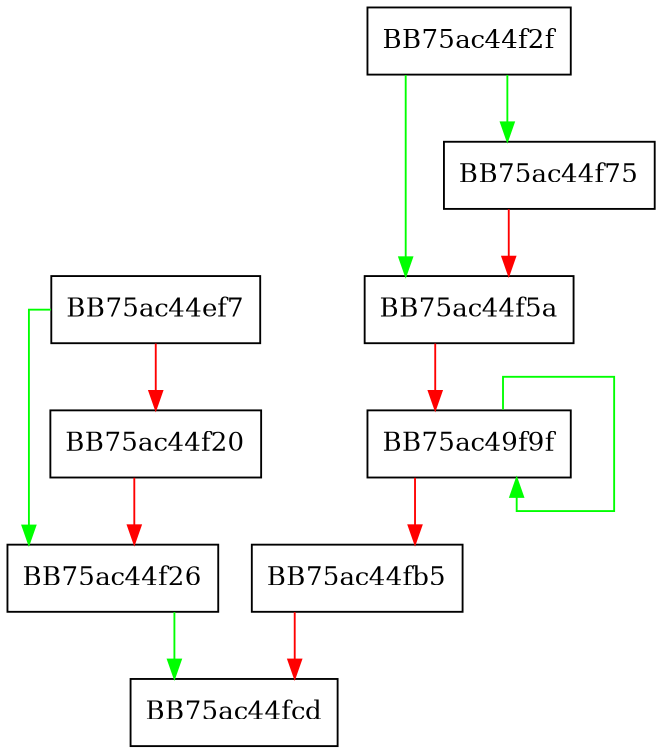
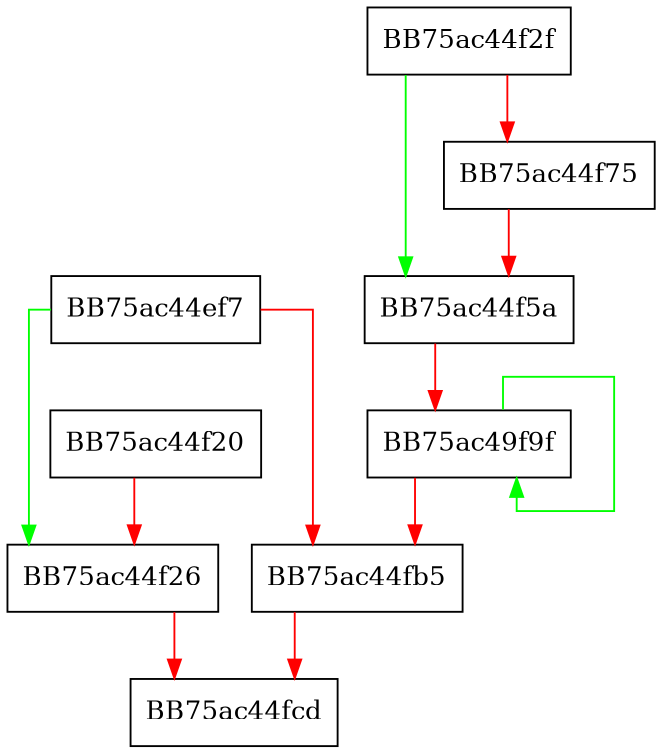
edge "BB75ac44f2f" -> "BB75ac44f75": color green -> red
edge "BB75ac44ef7" -> "BB75ac44f20": now "BB75ac44ef7" -> "BB75ac44fb5"
edge "BB75ac44f26" -> "BB75ac44fcd": color green -> red
